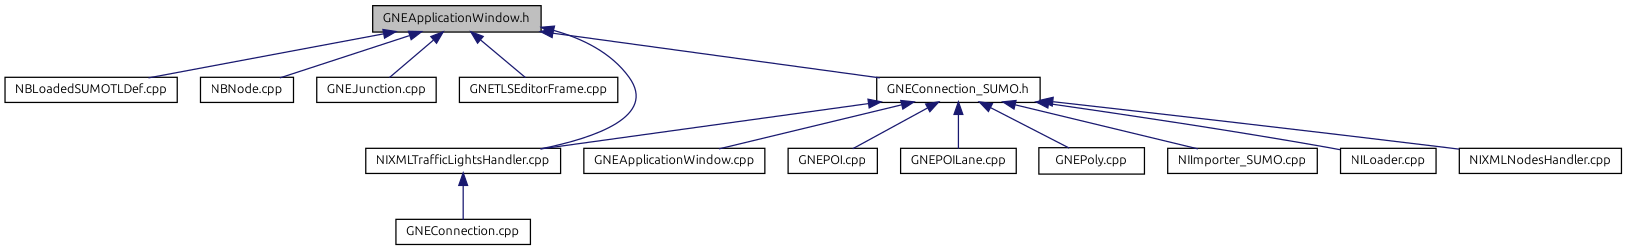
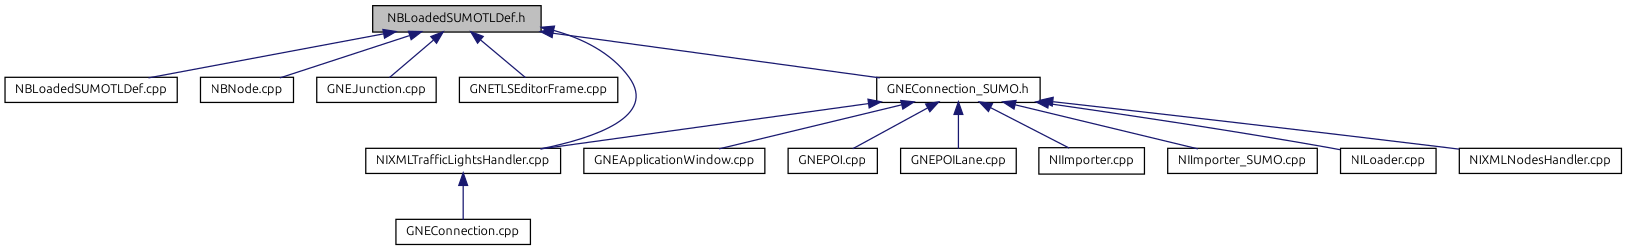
node "GNEApplicationWindow.h": label "GNEApplicationWindow.h" -> "NBLoadedSUMOTLDef.h"
node "GNEPoly.cpp": label "GNEPoly.cpp" -> "NIImporter.cpp"
